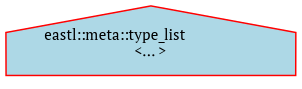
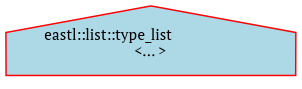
node "eastl::meta::type_list <... >": label "eastl::meta::type_list <... >" -> "eastl::list::type_list <... >"
